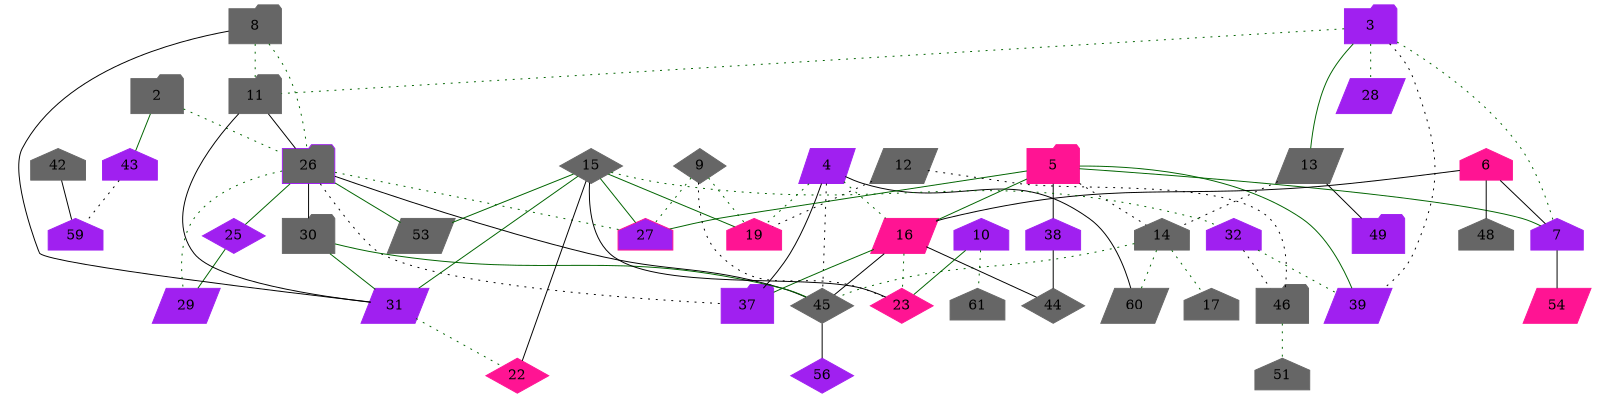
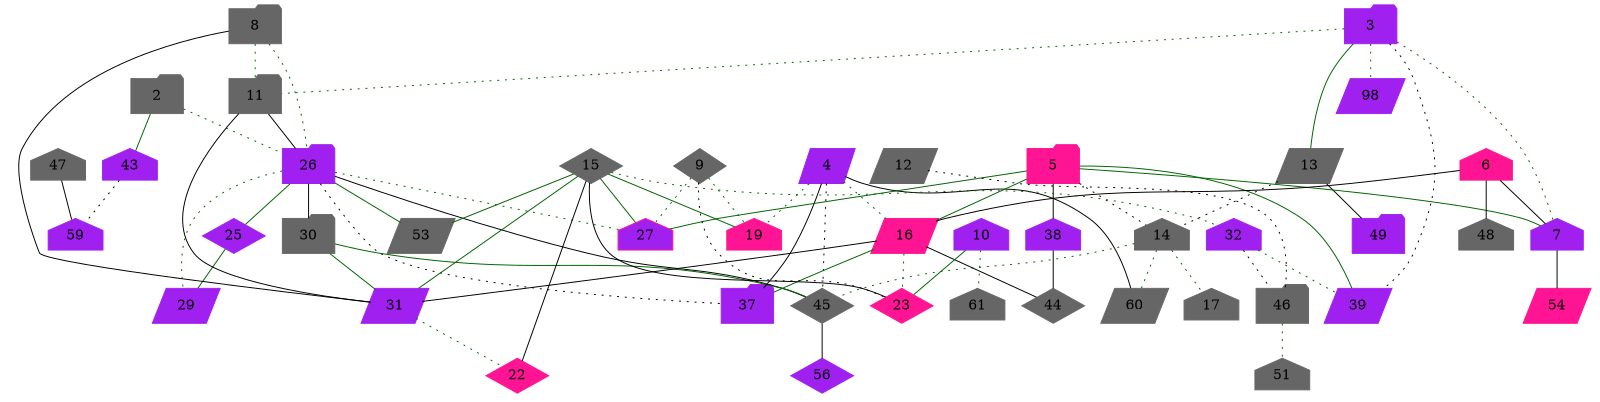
node "28": label "28" -> "98"
node "42": label "42" -> "47"
node "26": fillcolor gray40 -> purple
edge "12" -- "19": removed
edge "16" -- "45": now "16" -- "31"
